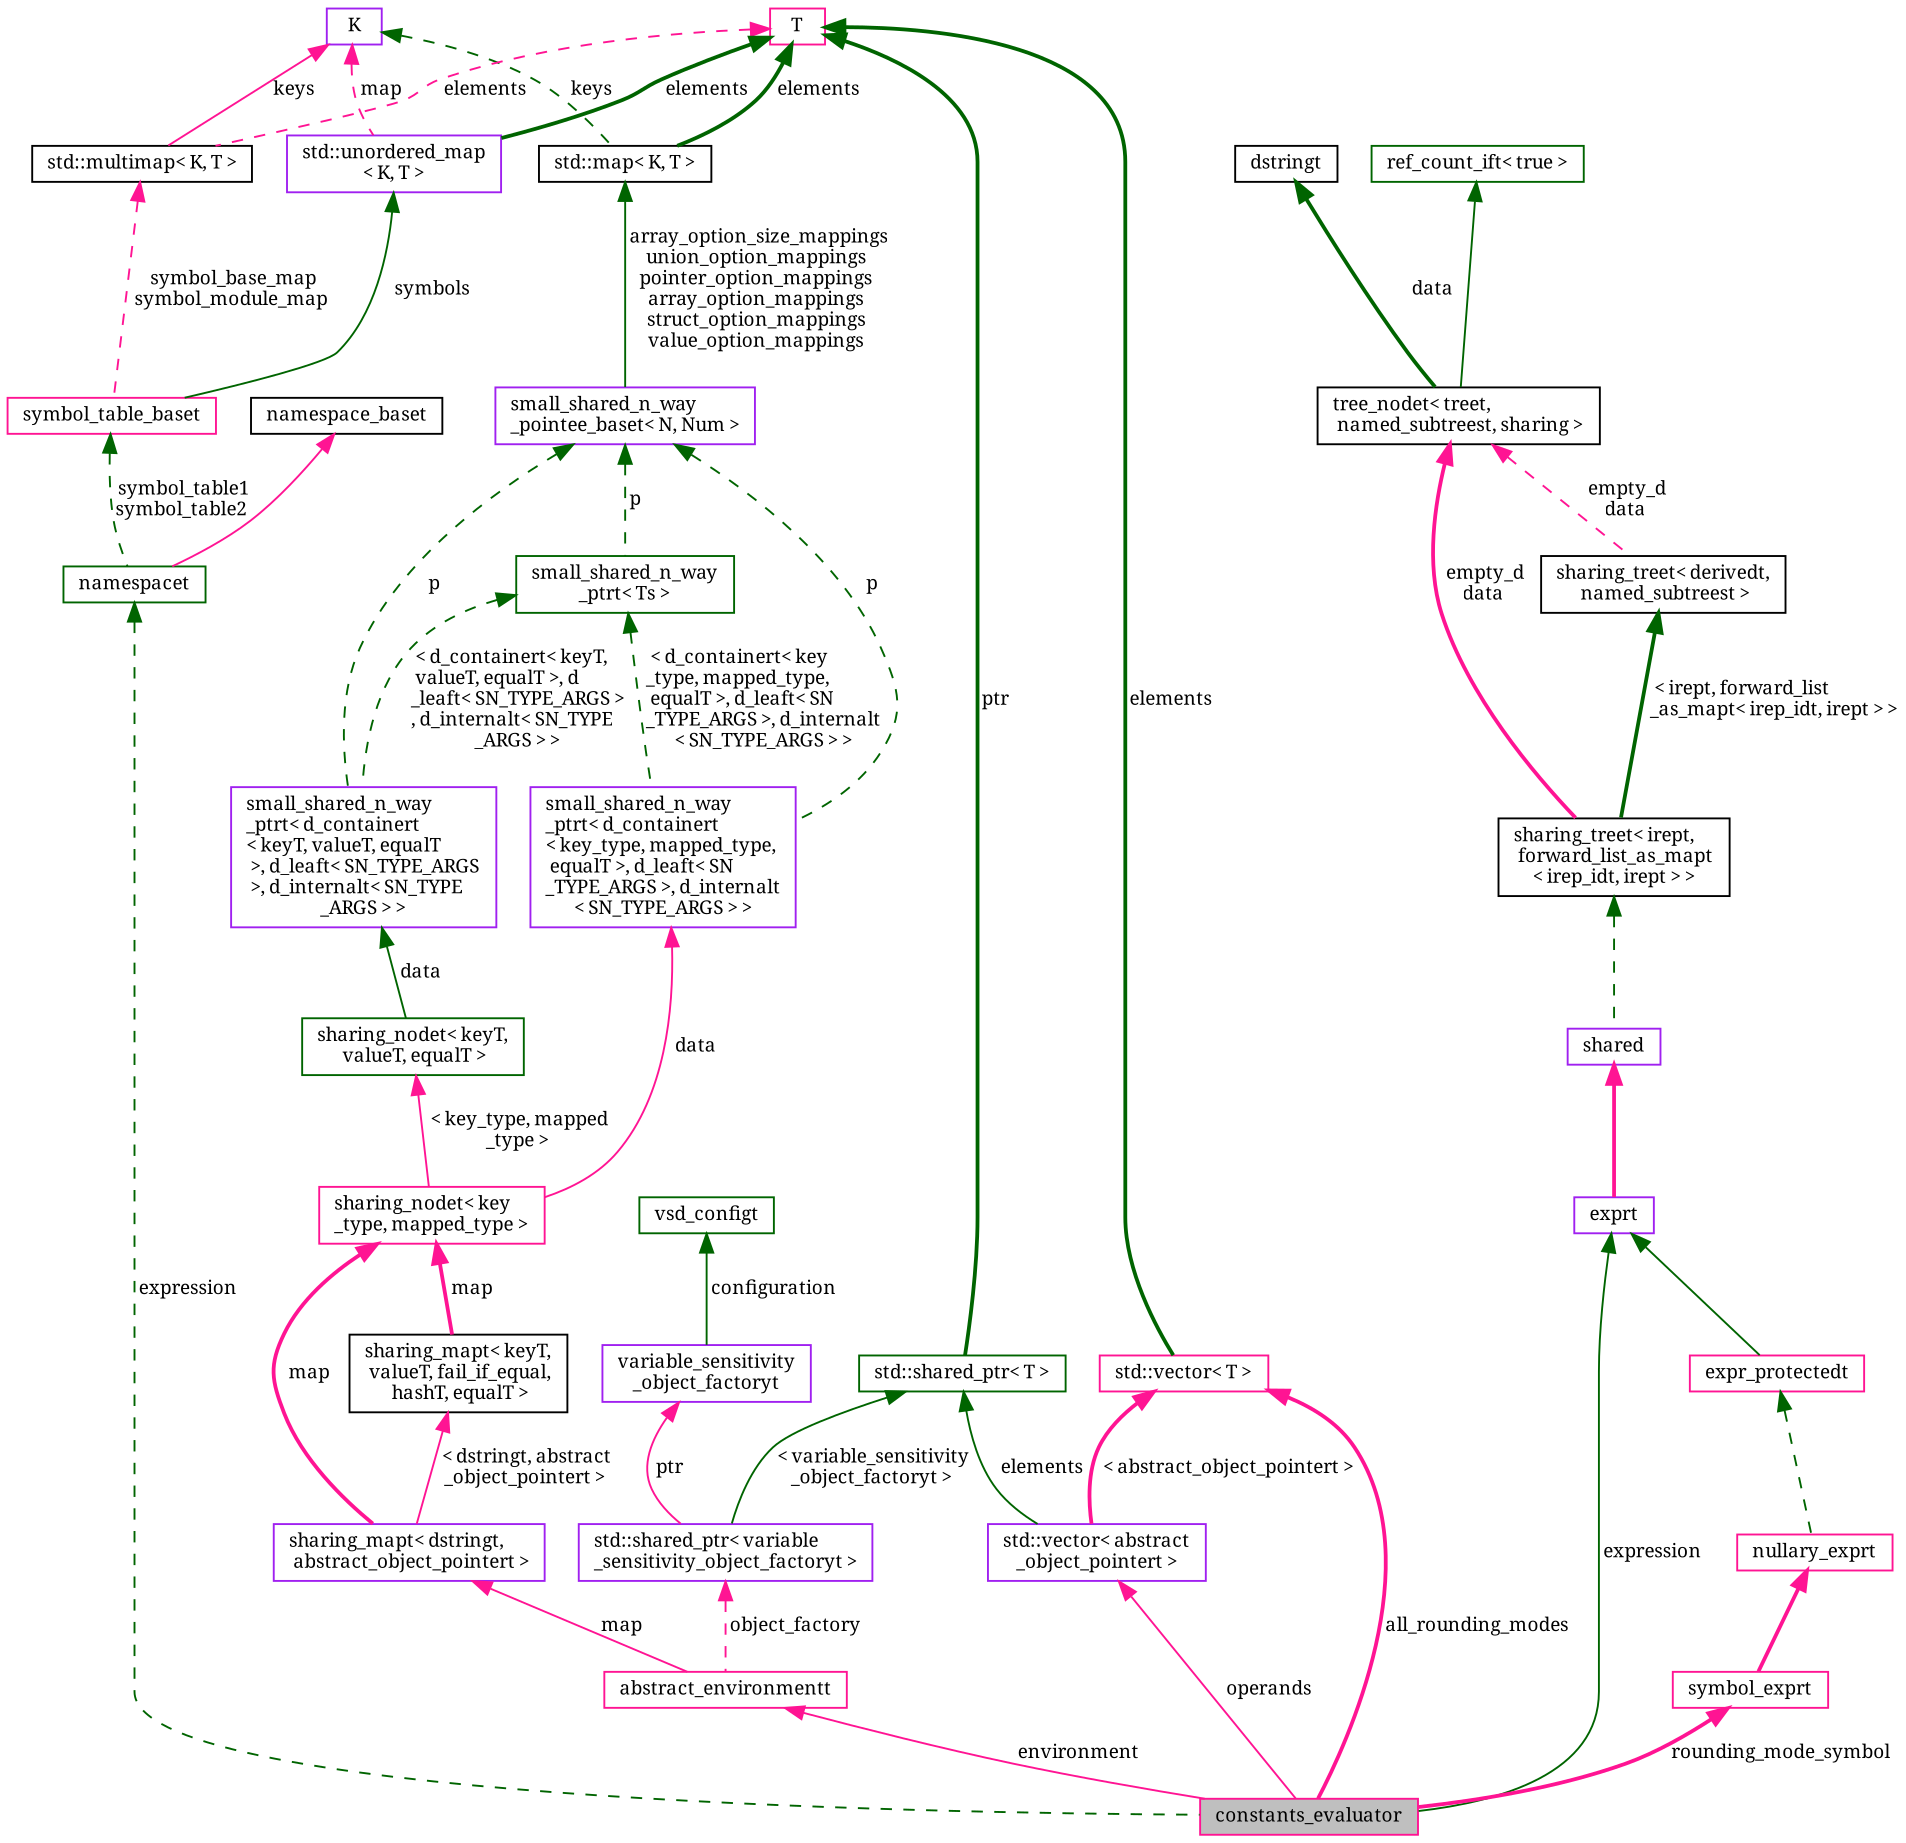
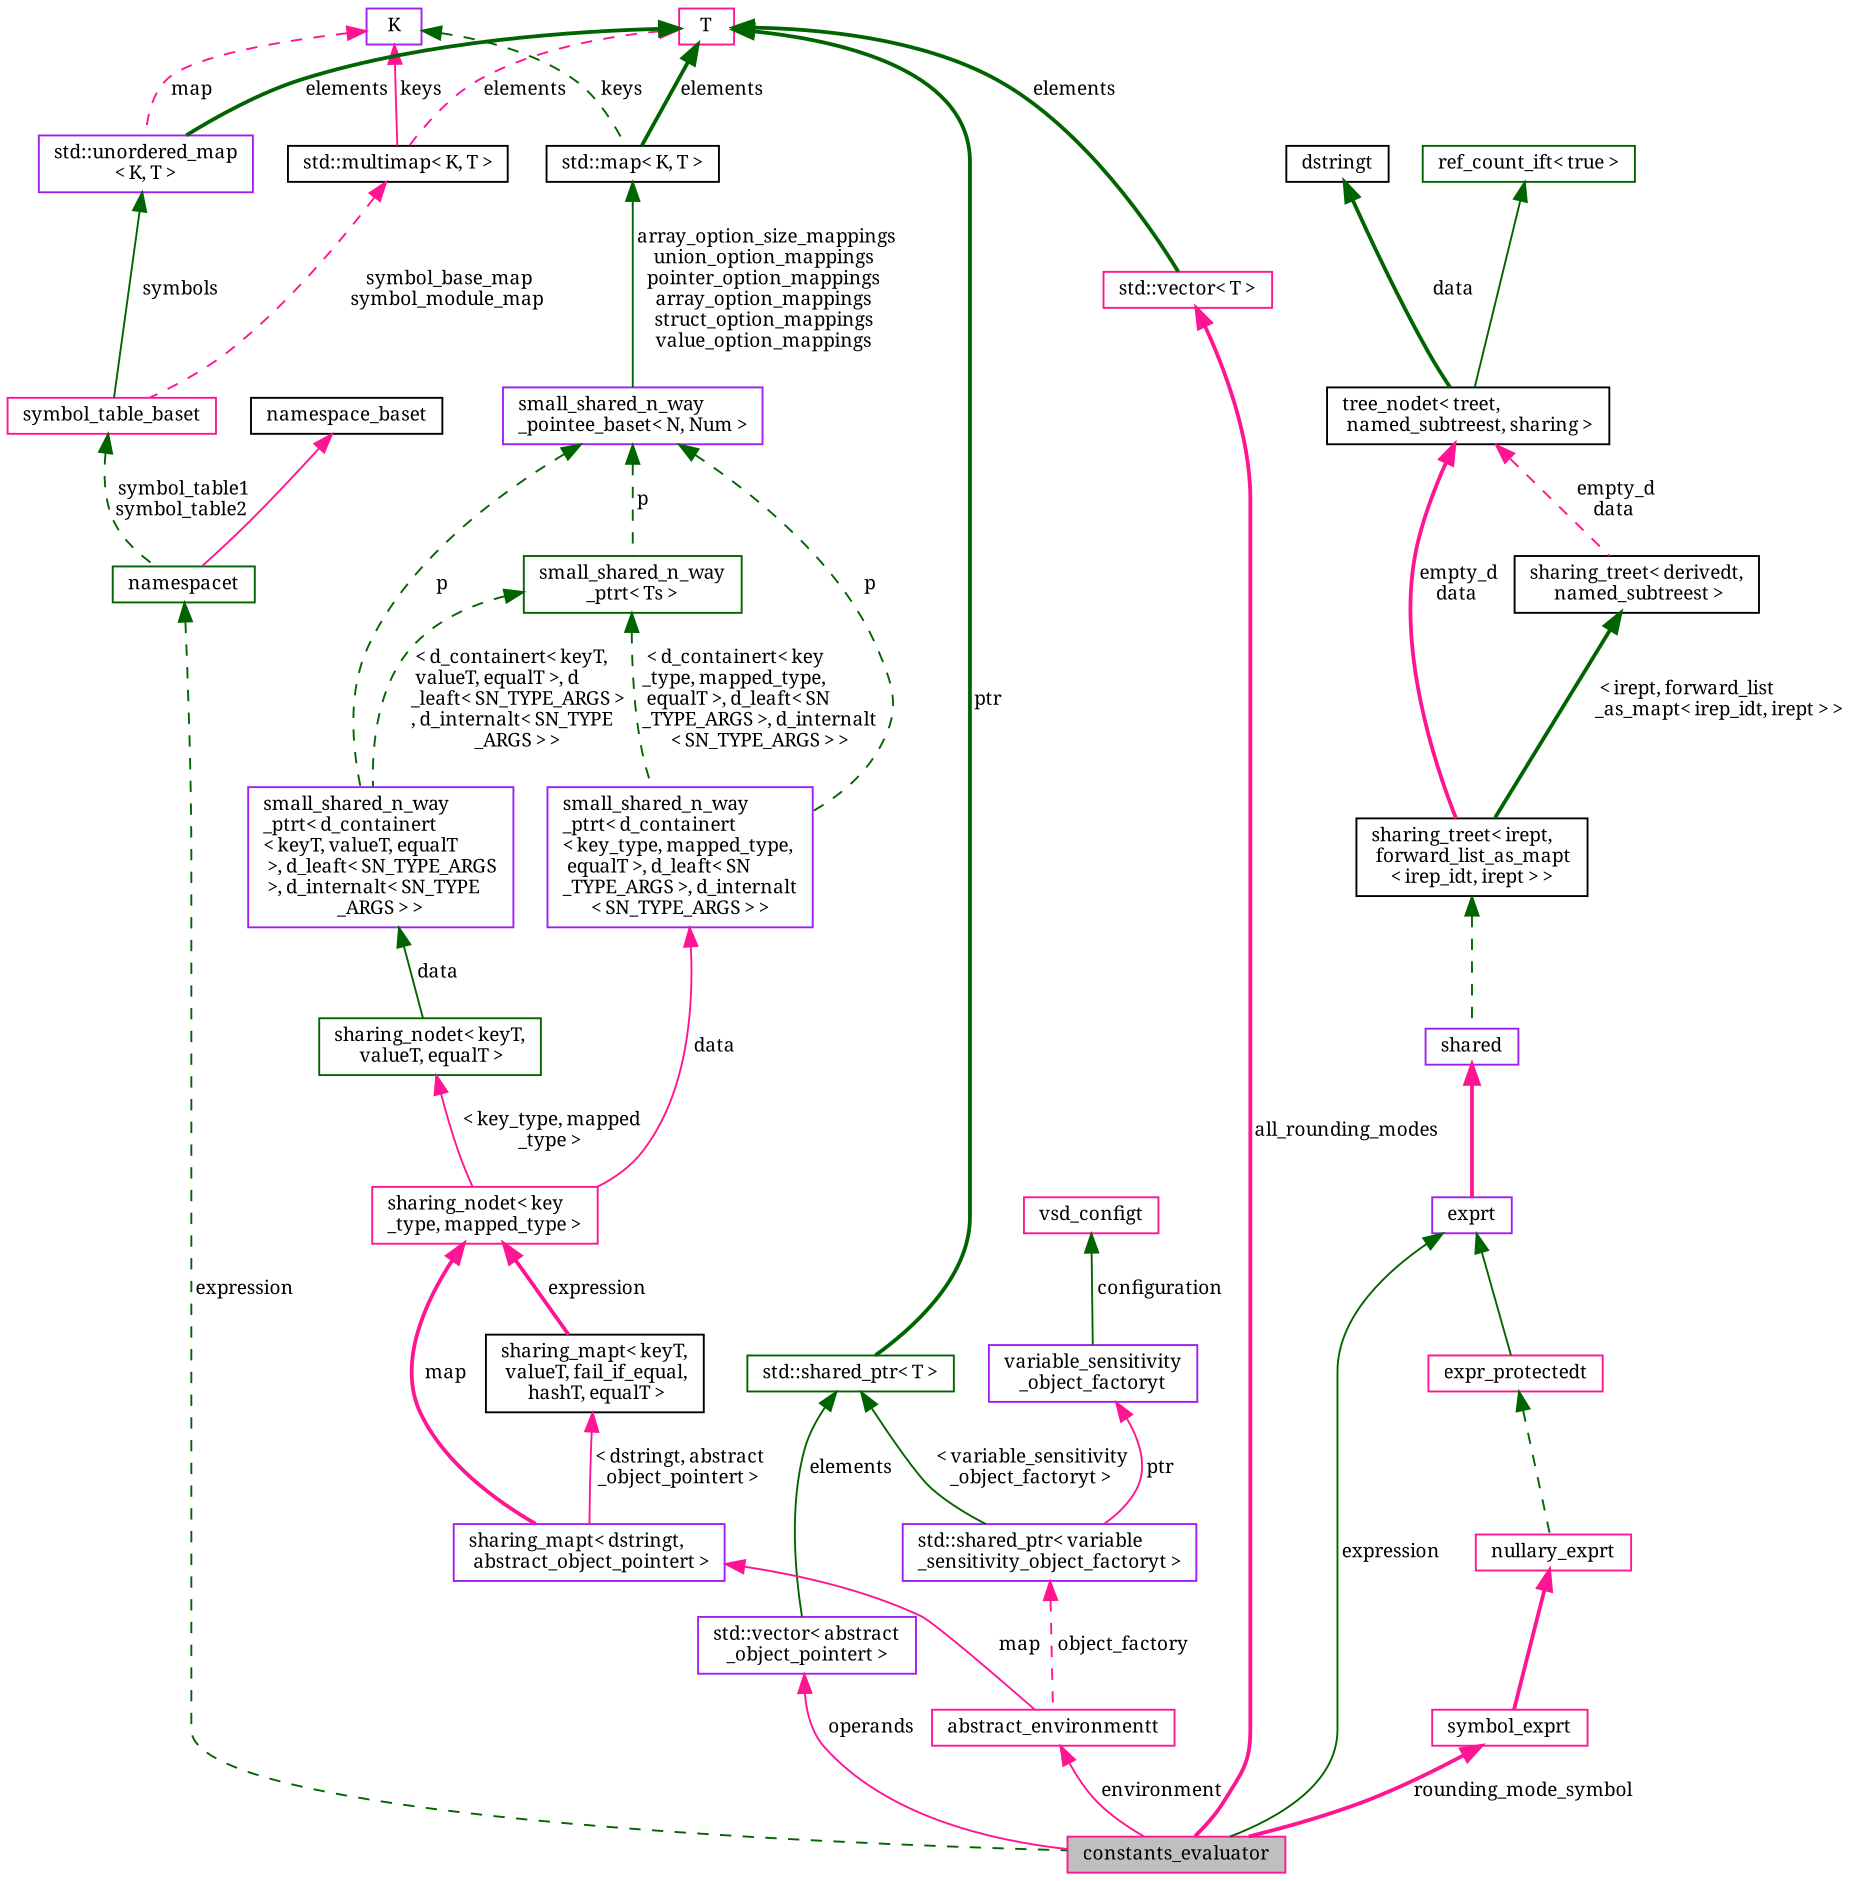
node "vsd_configt": color darkgreen -> deeppink
edge "sharing_mapt< keyT, valueT, fail_if_equal, hashT, equalT >" -> "sharing_nodet< key _type, mapped_type >": label " map" -> " expression"
edge "std::vector< abstract _object_pointert >" -> "std::vector< T >": removed, label "< abstract_object_pointert >"
